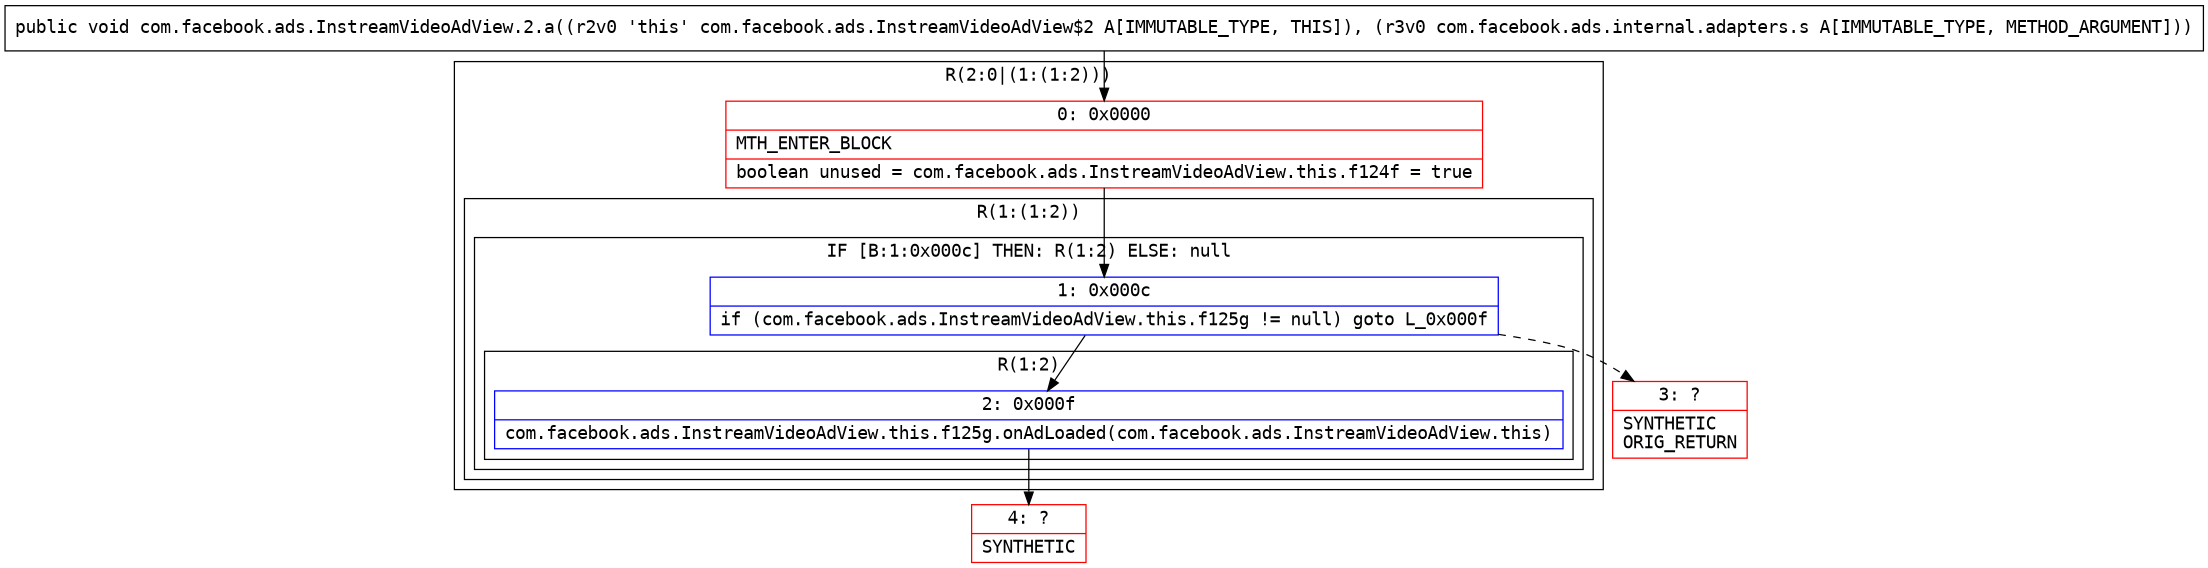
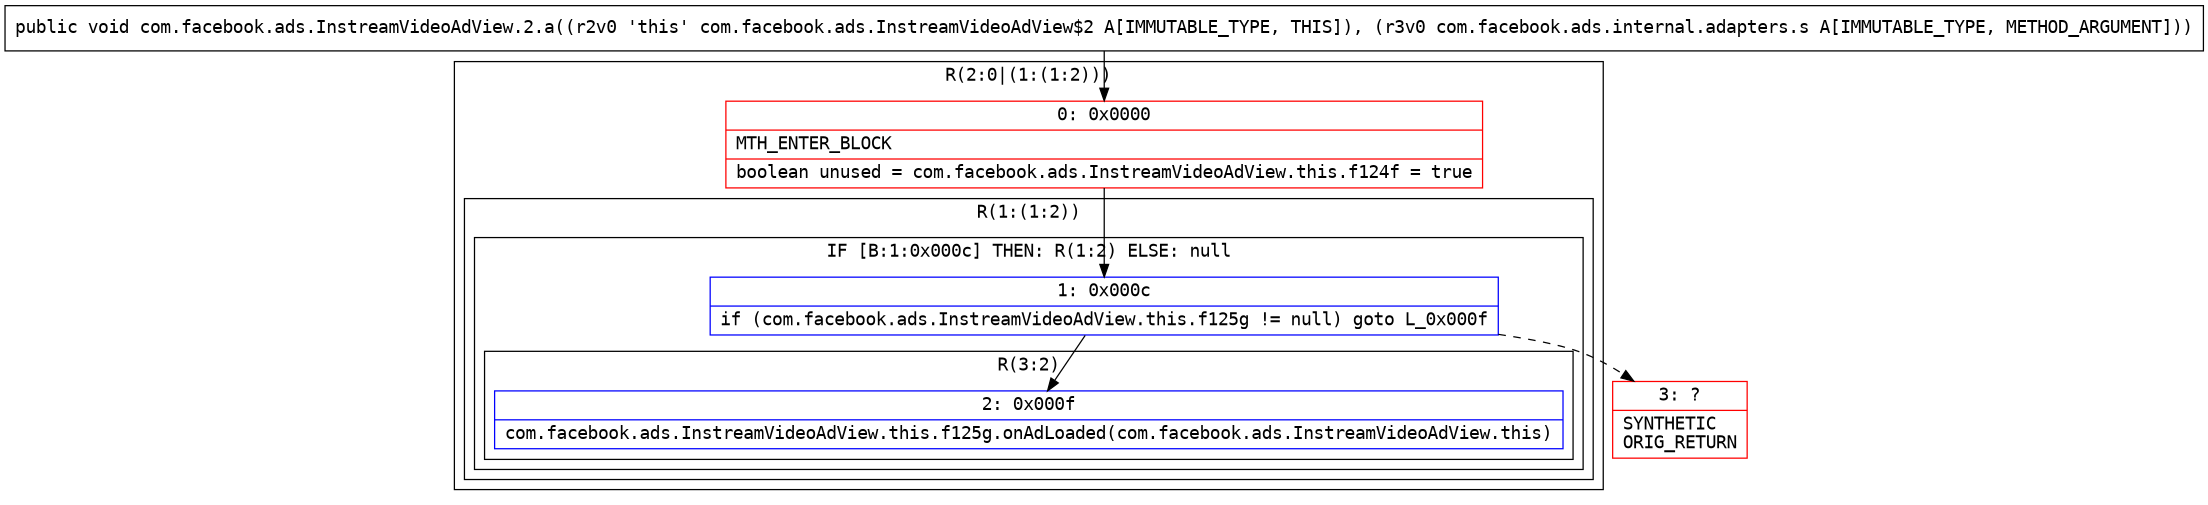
cluster "R(1:2)": label "R(1:2)" -> "R(3:2)"
node "4: ?": removed
